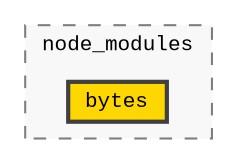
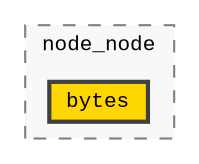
cluster "node_modules": label "node_modules" -> "node_node"
